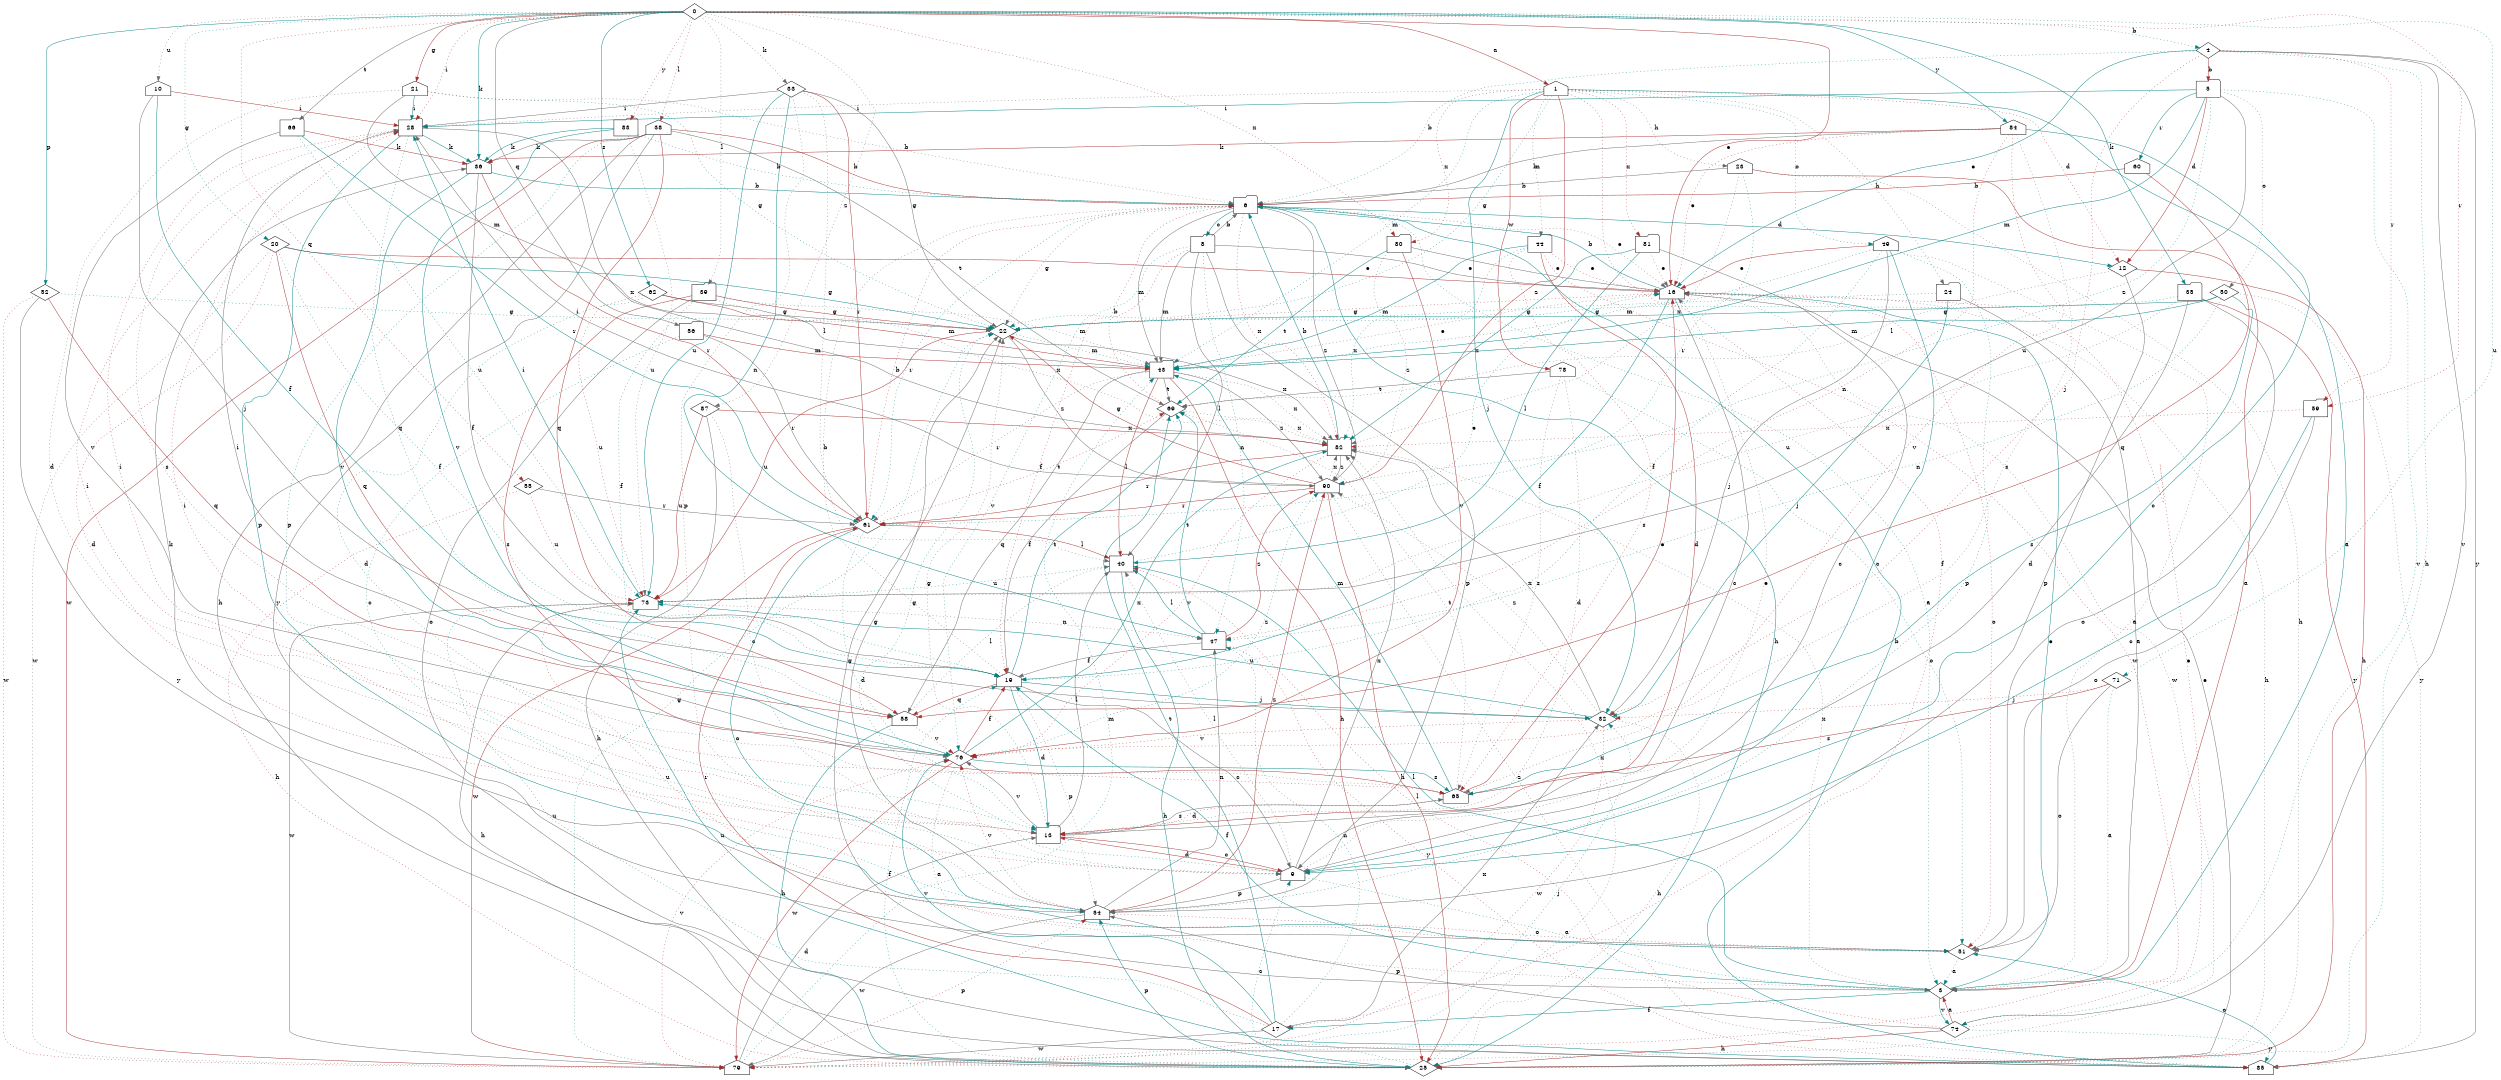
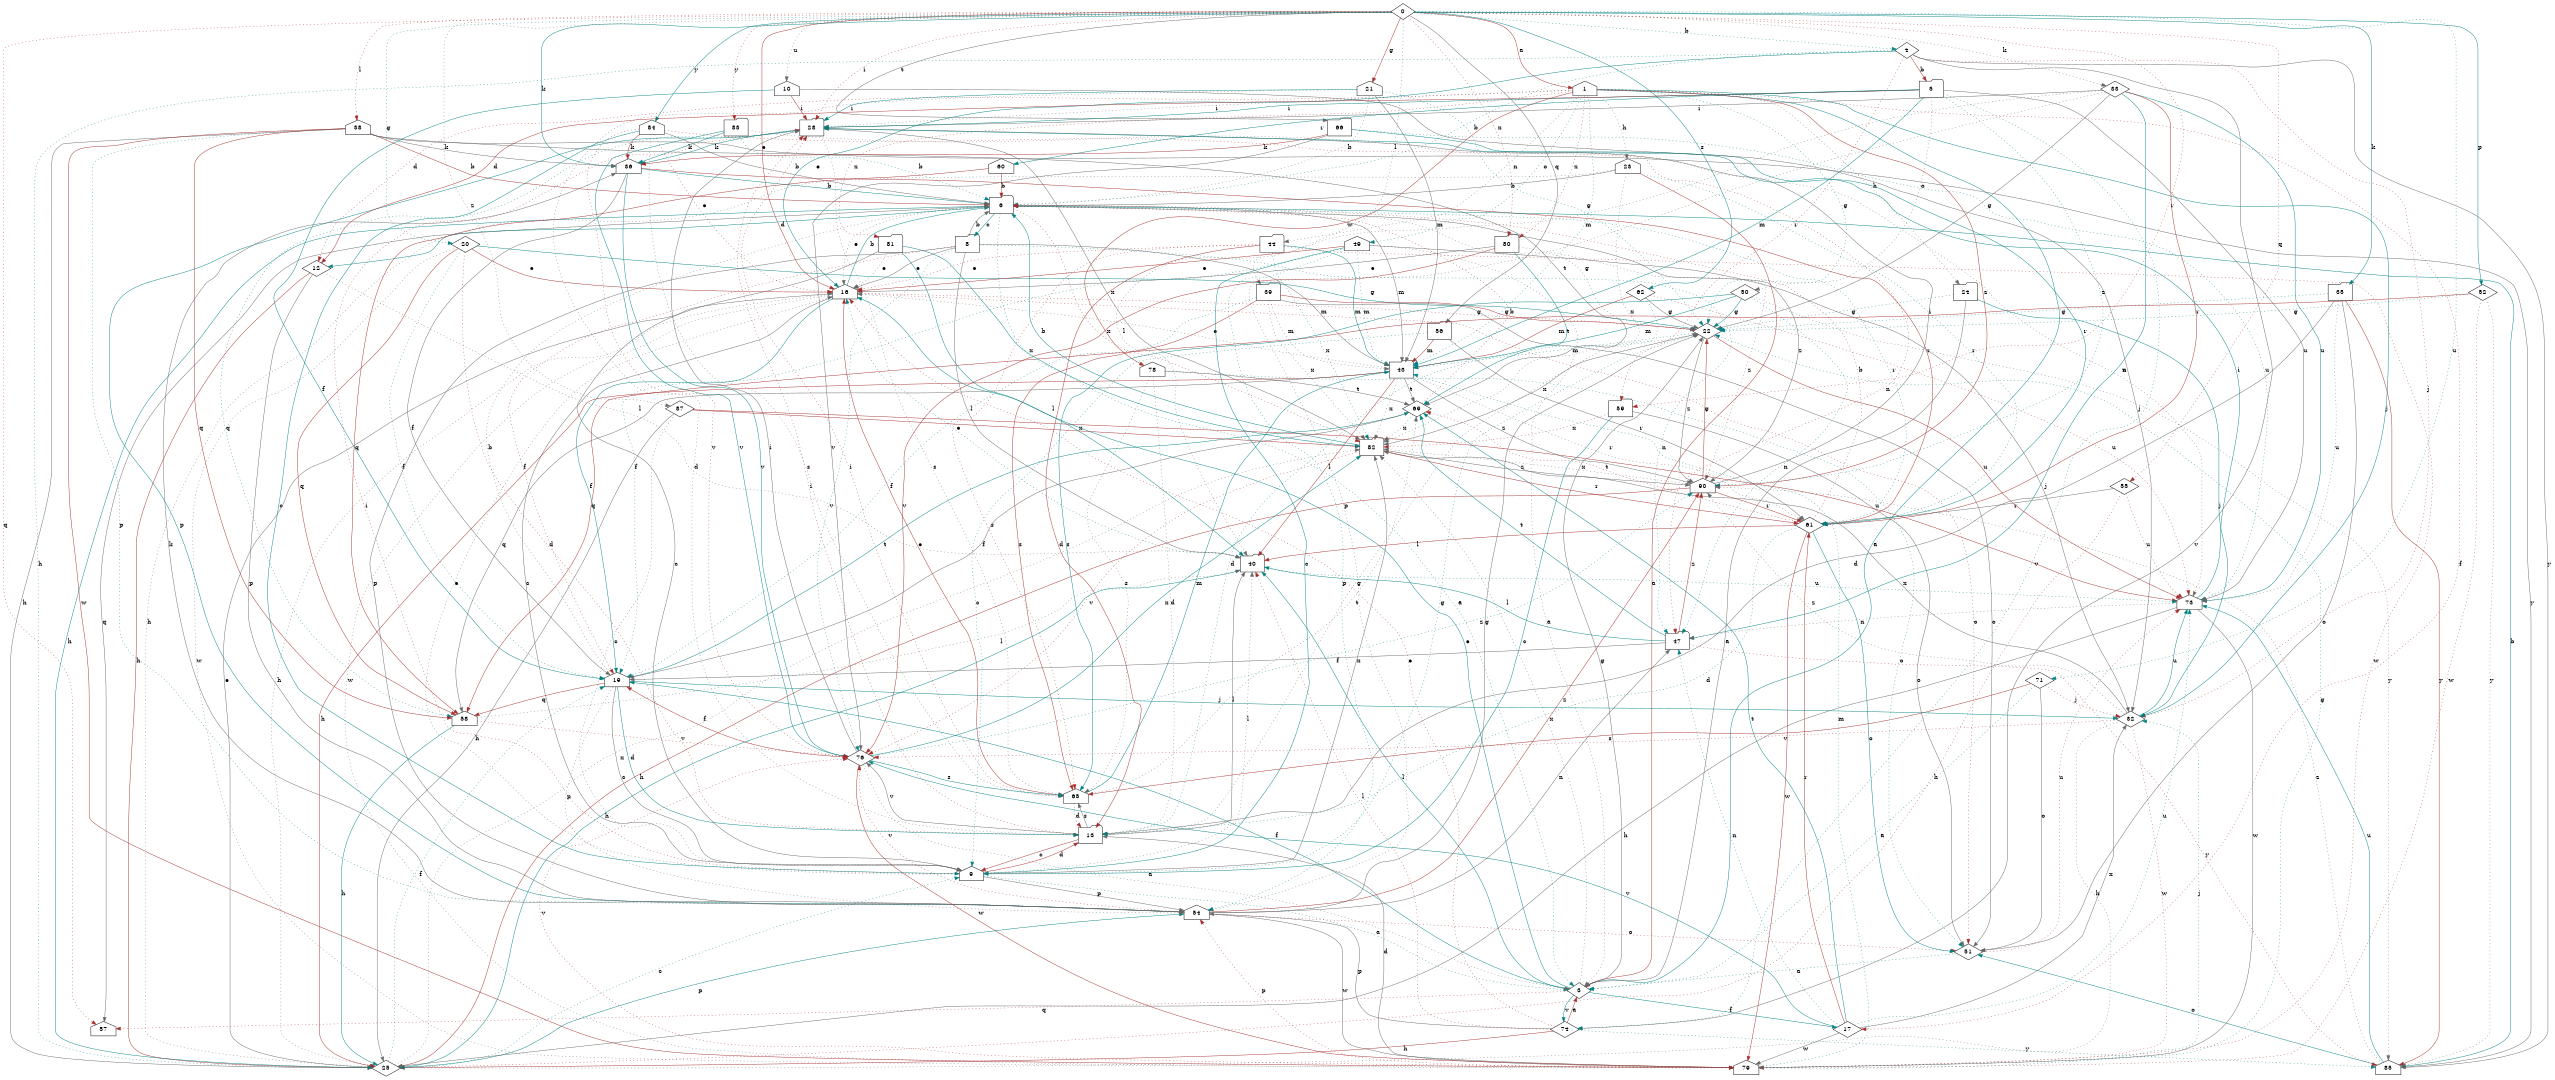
edge "12" -> "69": now "12" -> "40"
node "57": added
edge "52" -> "85": style solid -> dotted
